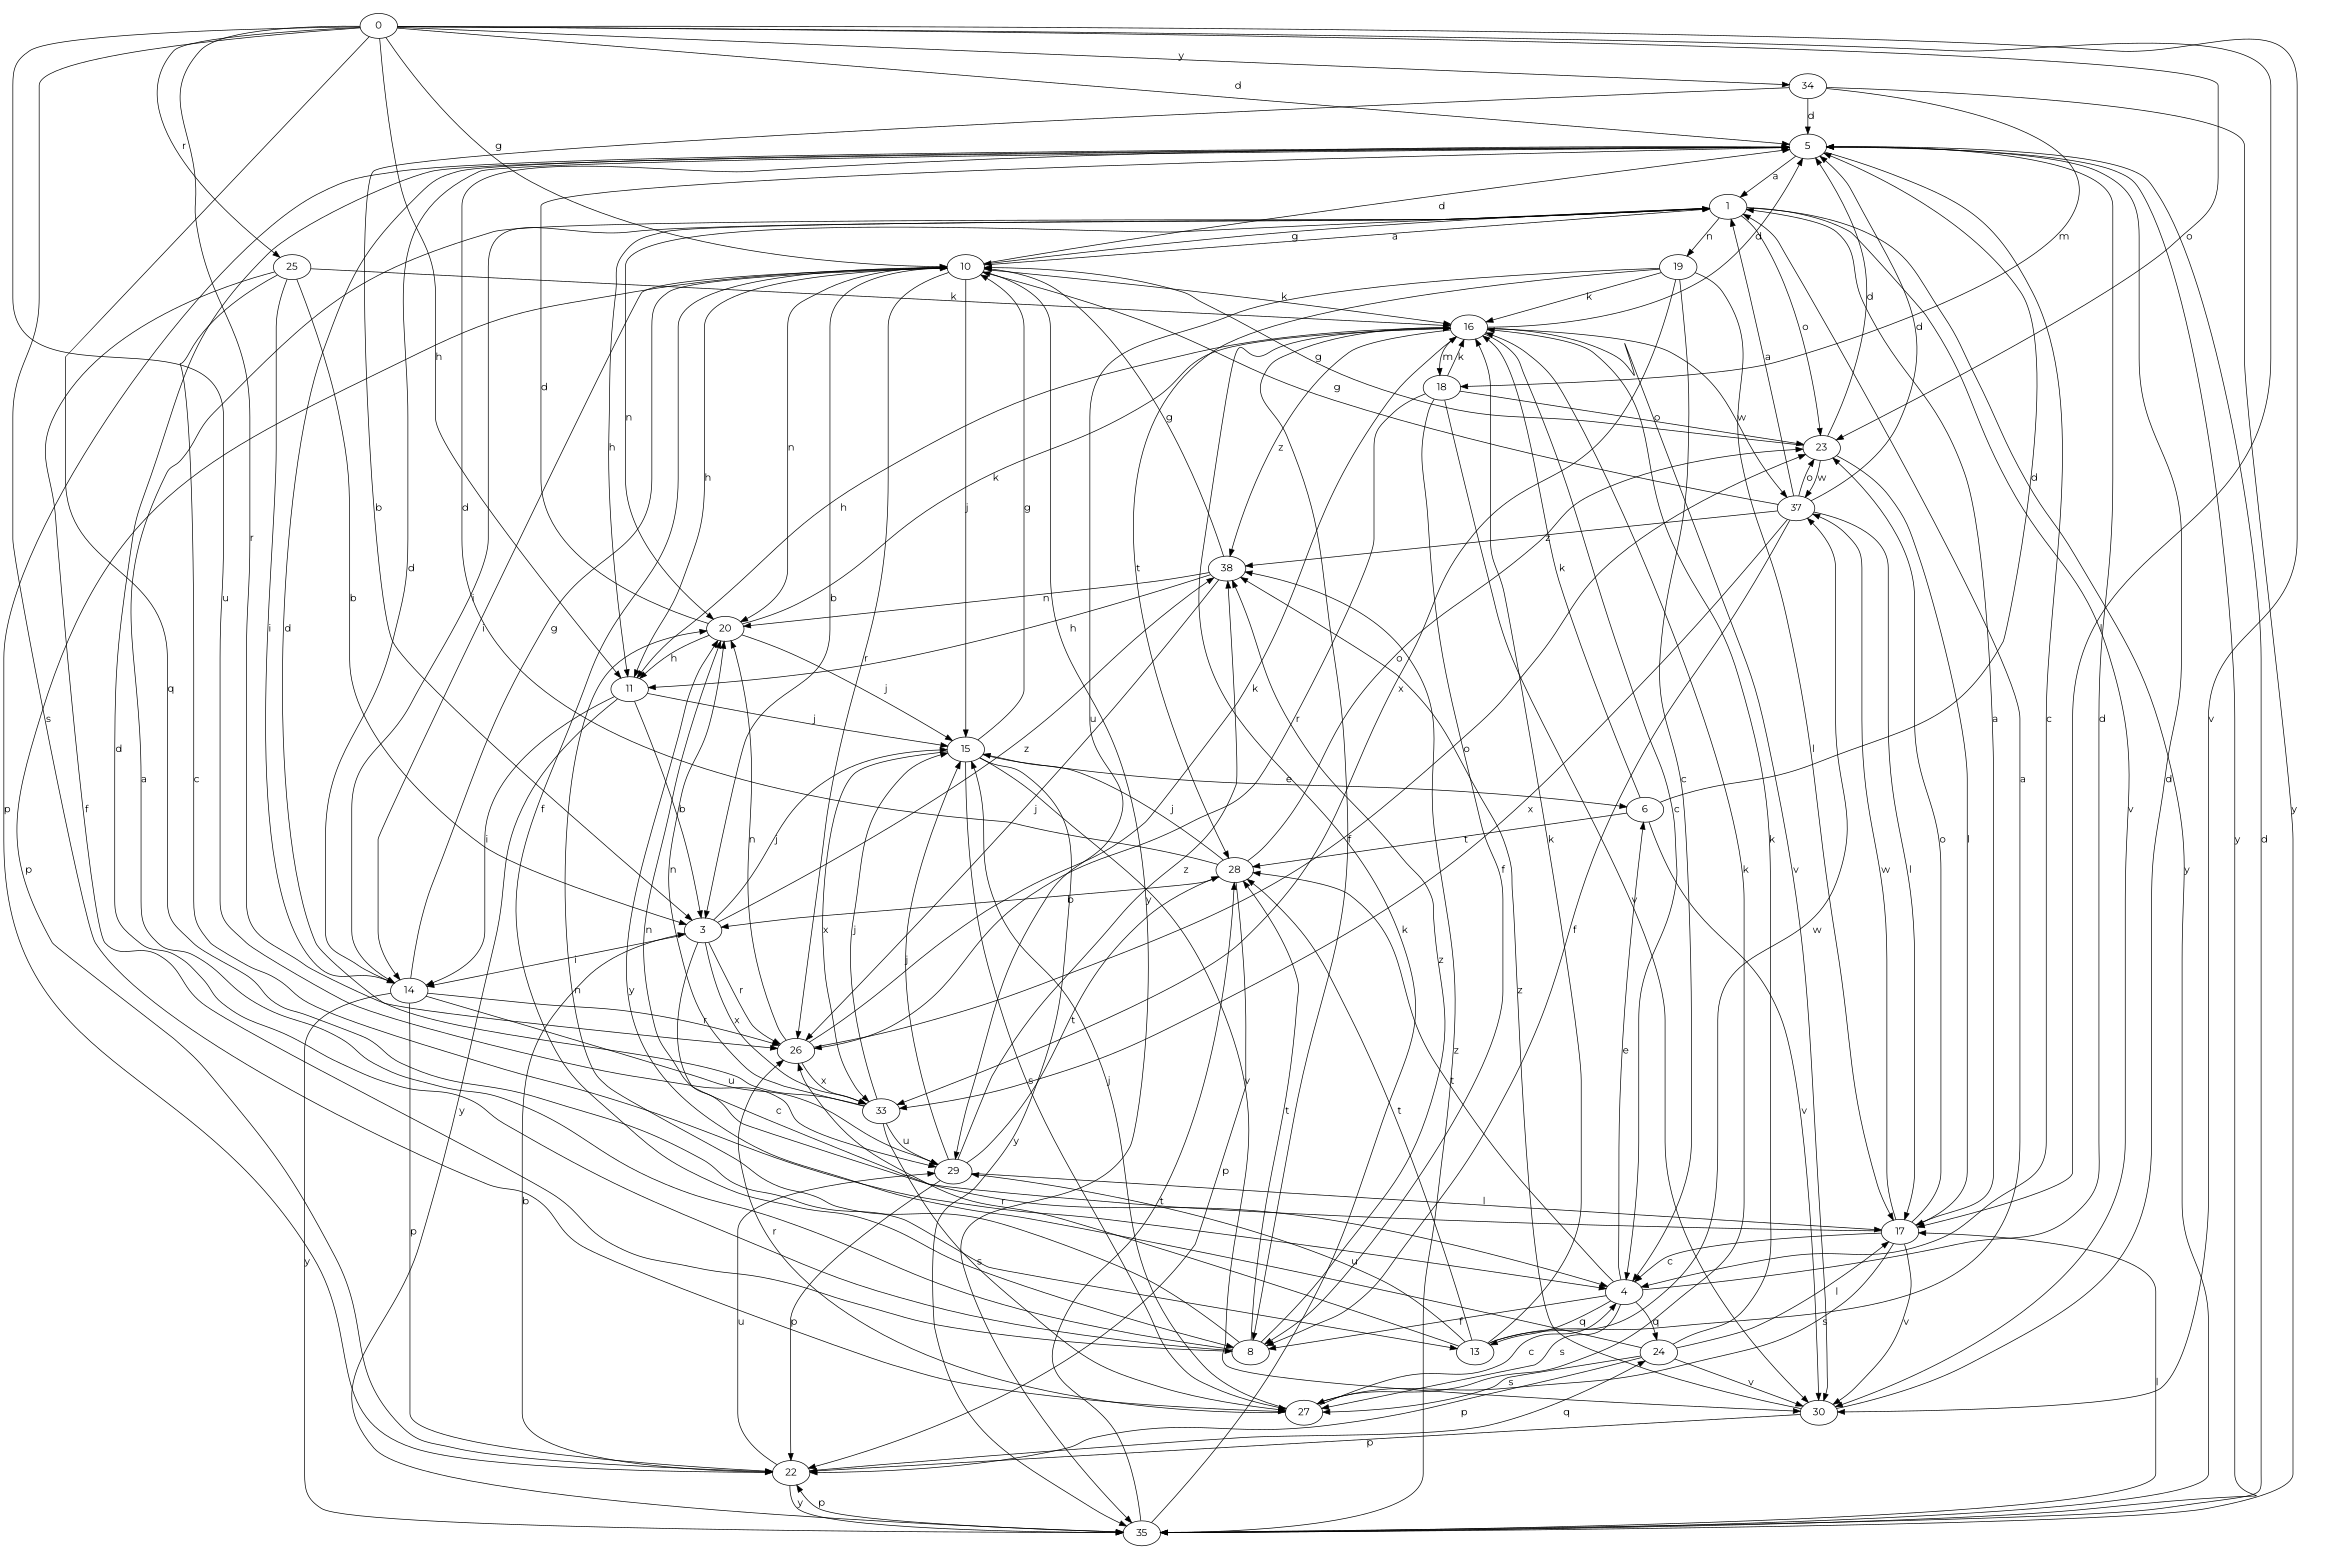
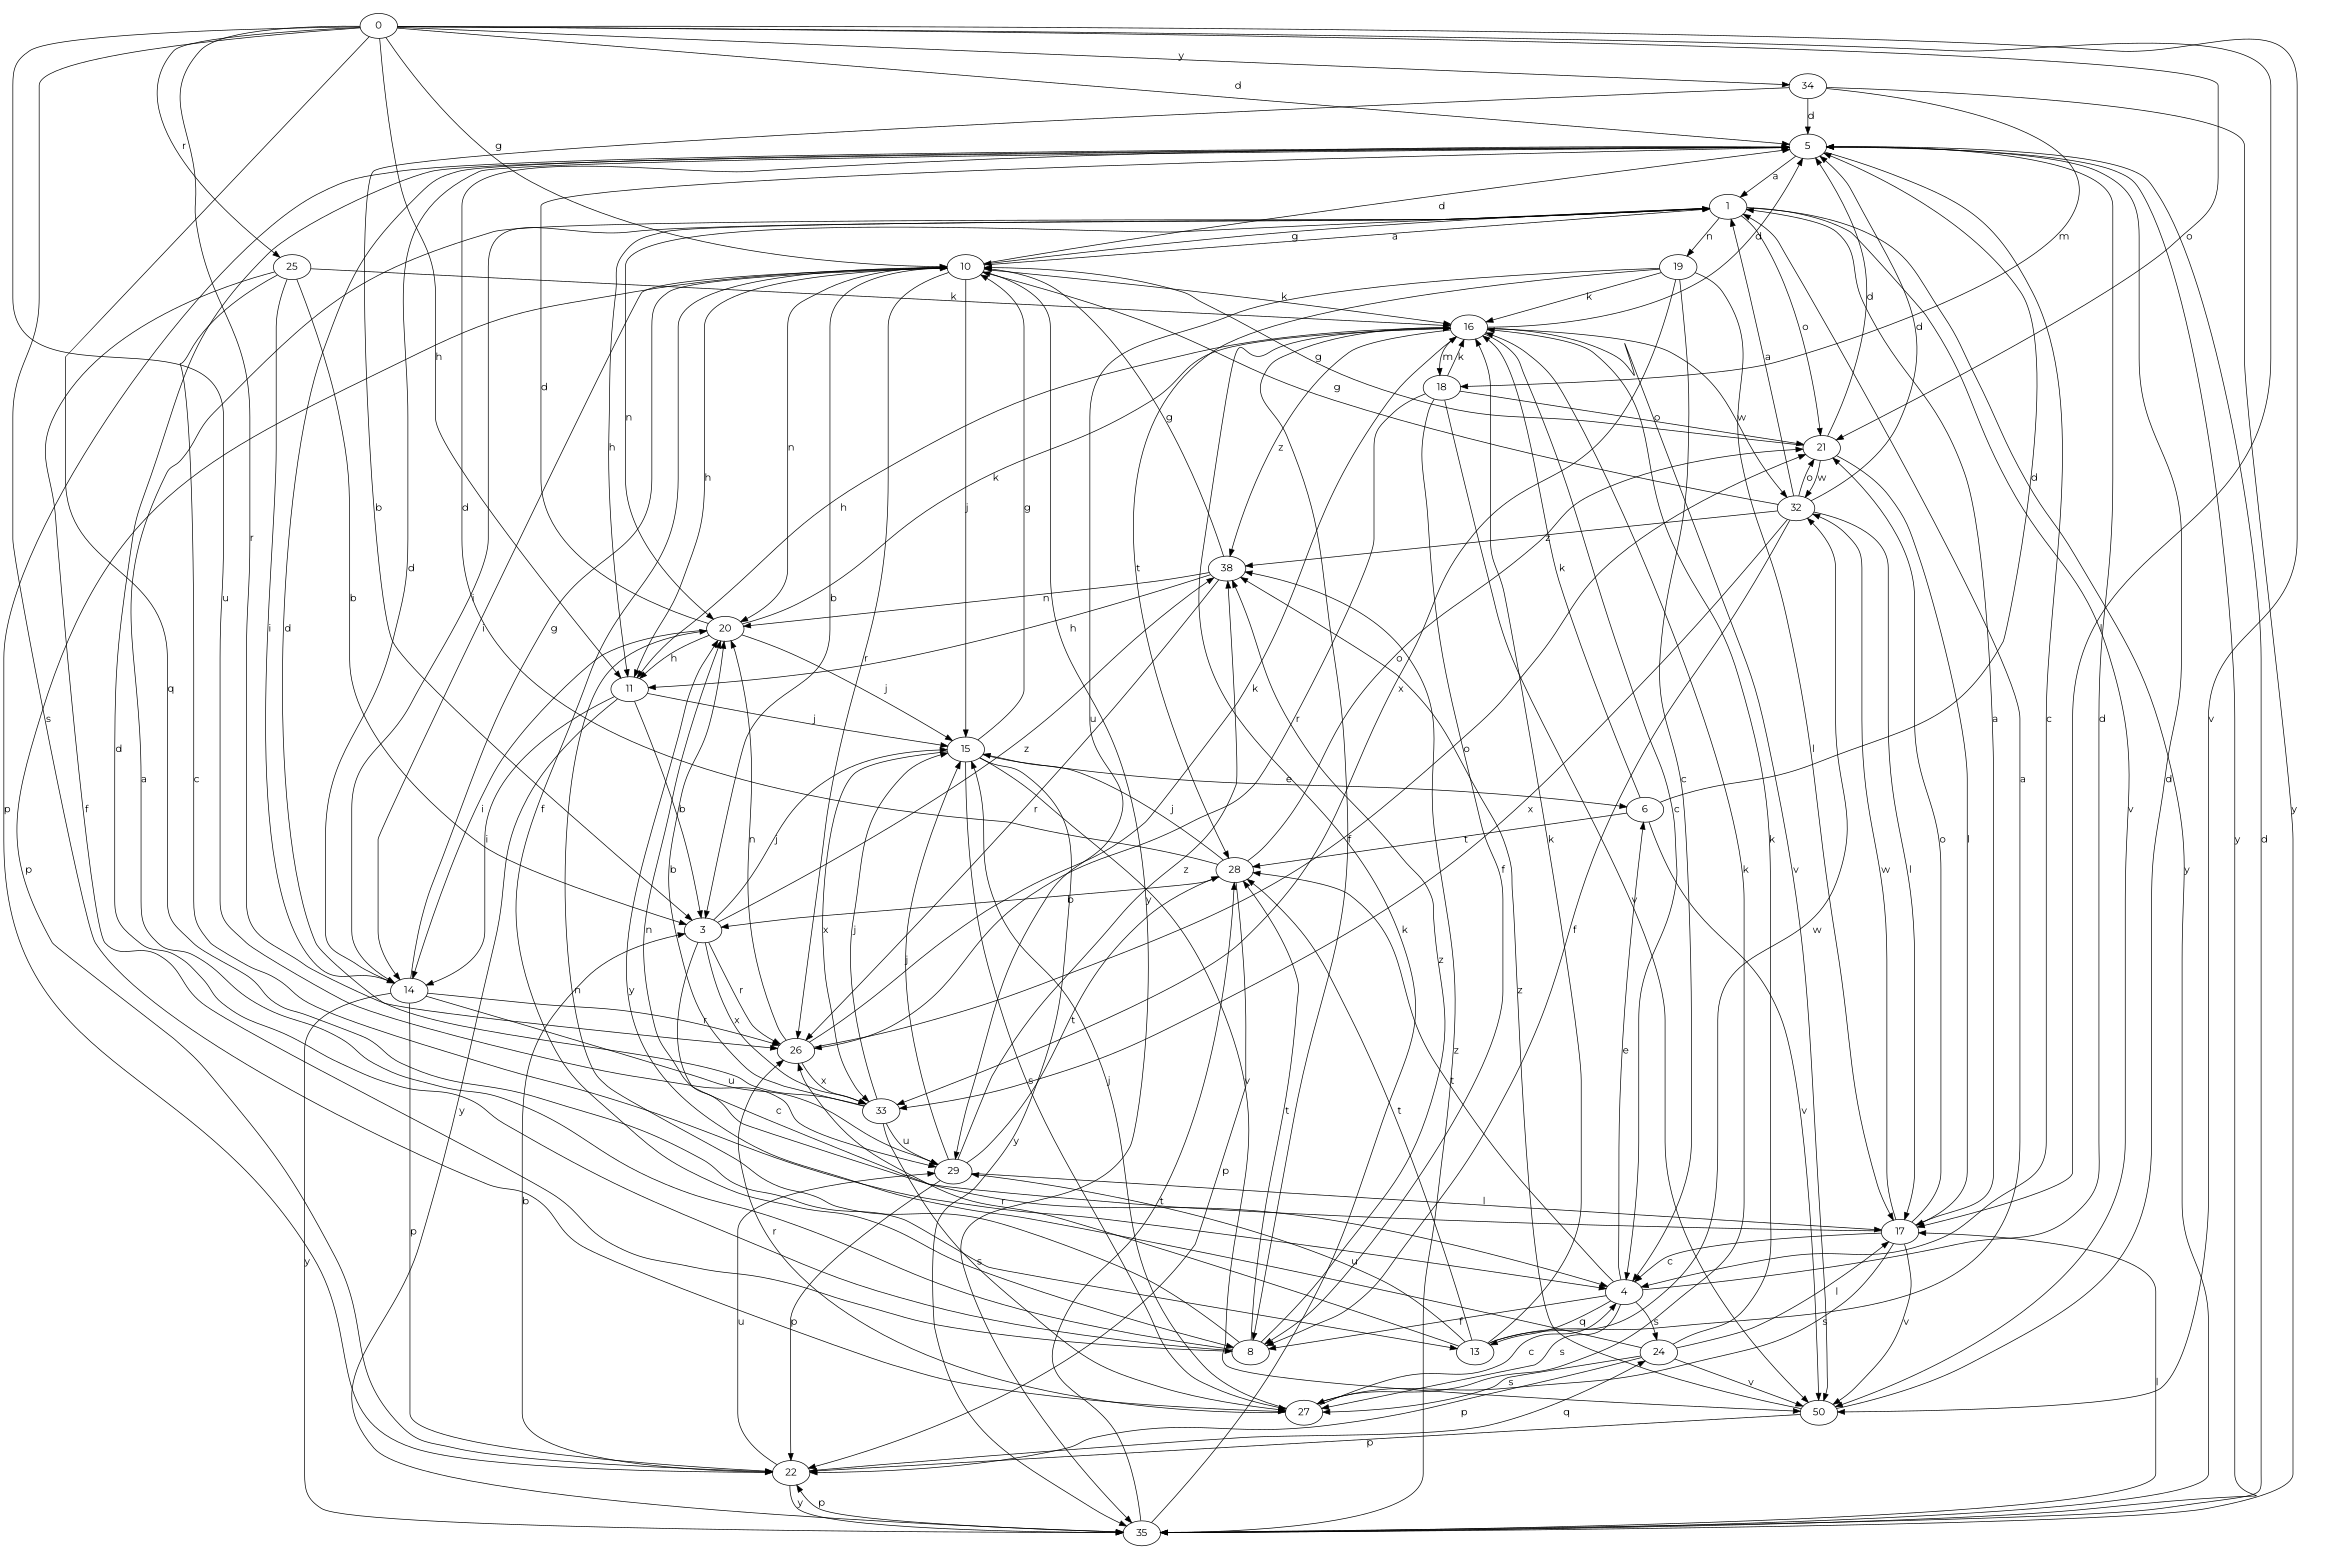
node "23": label "23" -> "21"
node "37": label "37" -> "32"
edge "38" -> "26": label "j" -> "r"
edge "33" -> "20": label "n" -> "b"
edge "3" -> "14": now "20" -> "14"
edge "4" -> "24": label "q" -> "s"
node "30": label "30" -> "50"
